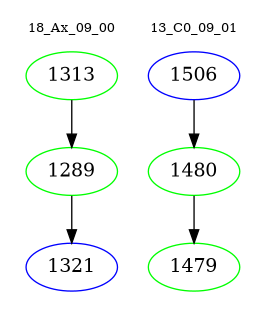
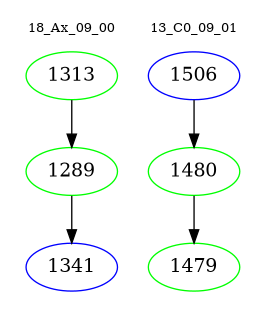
node "1321": label "1321" -> "1341"
